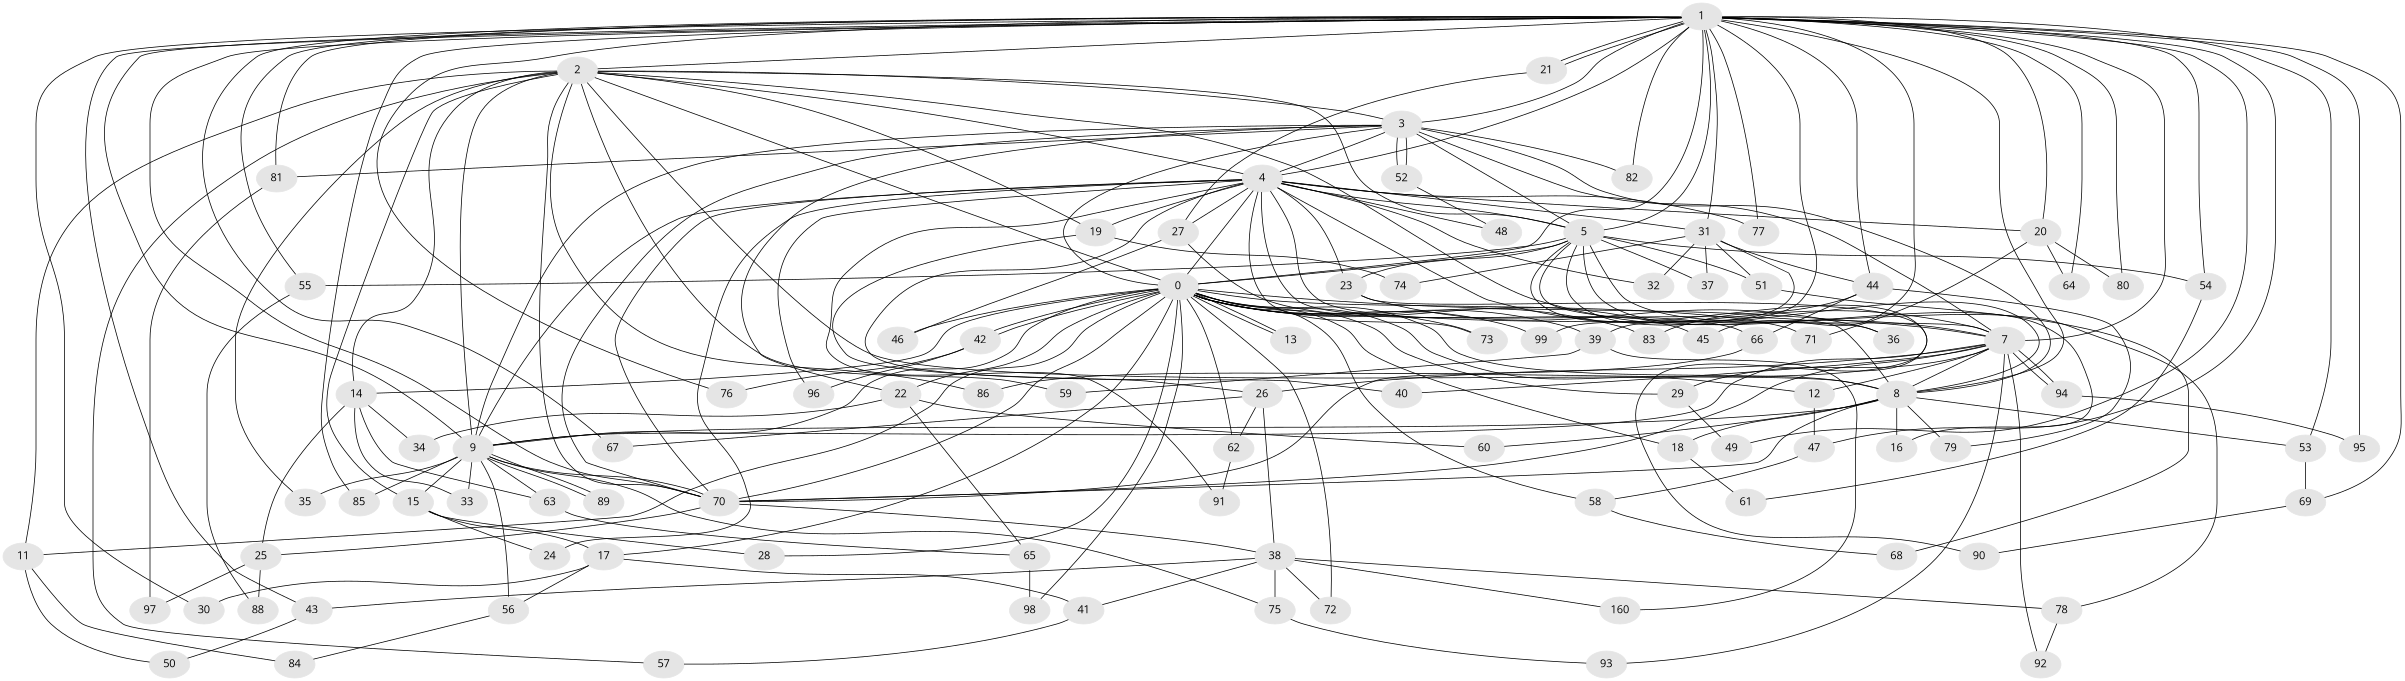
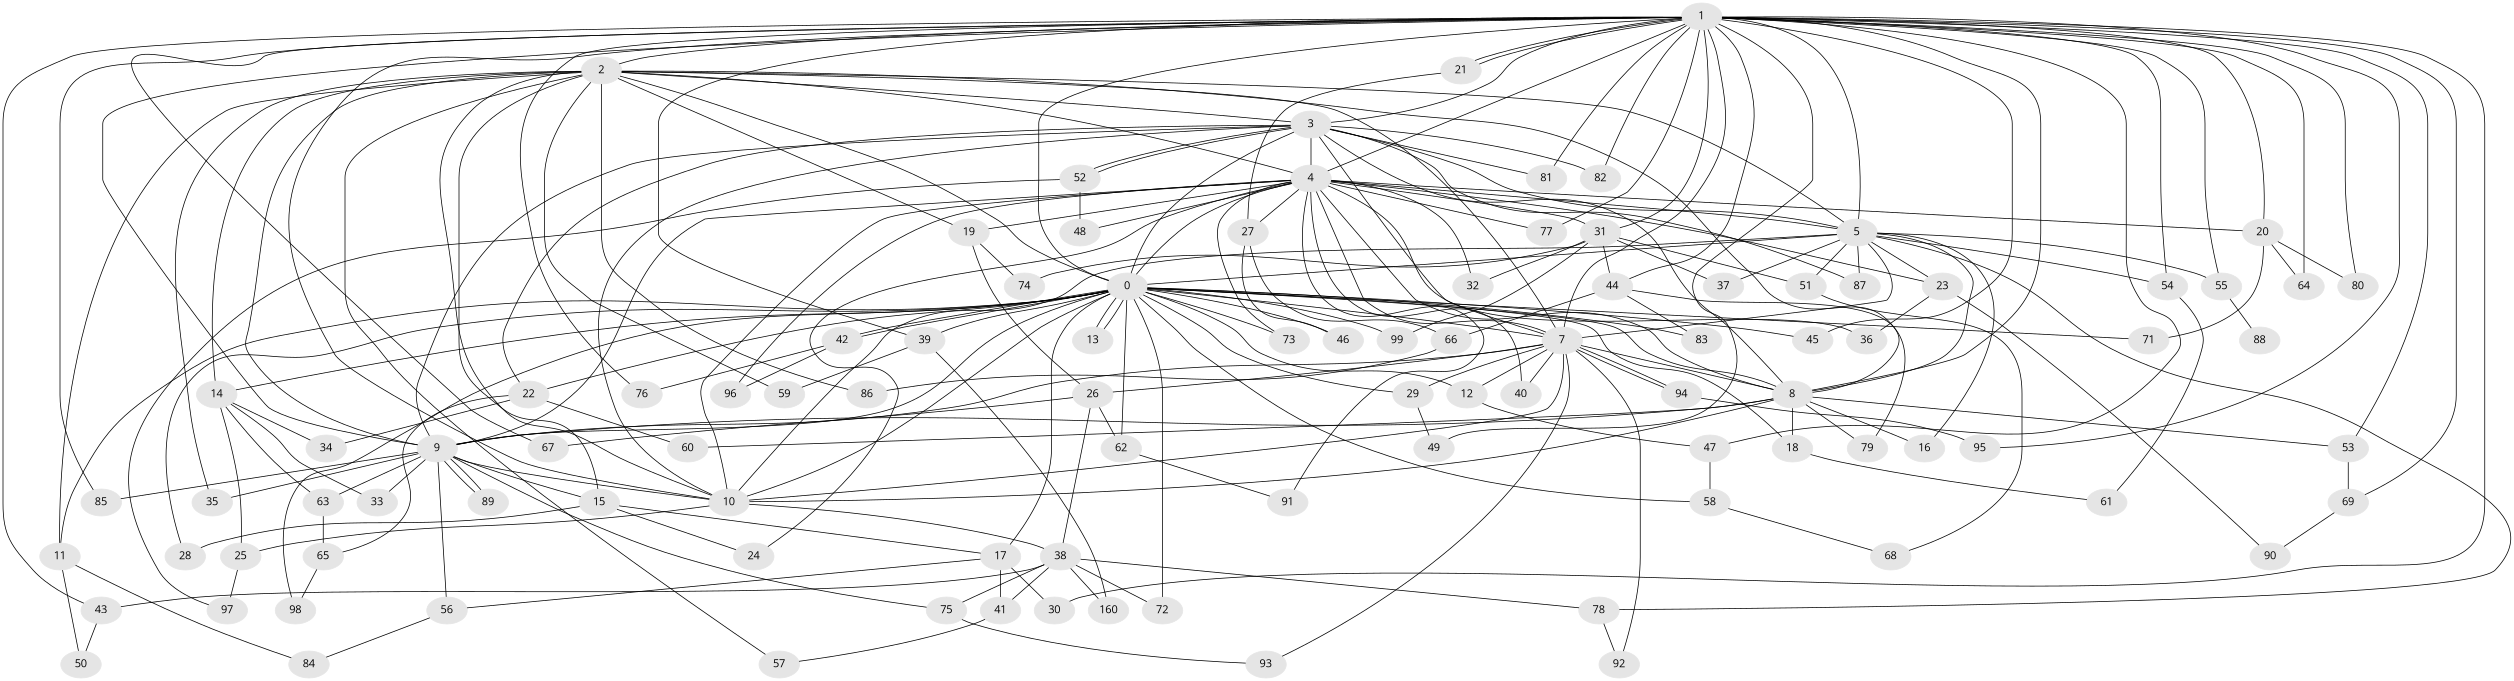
node "87": added
edge "81" -- "97": now "52" -- "97"
node "70": label "70" -> "10"
edge "25" -- "88": removed
